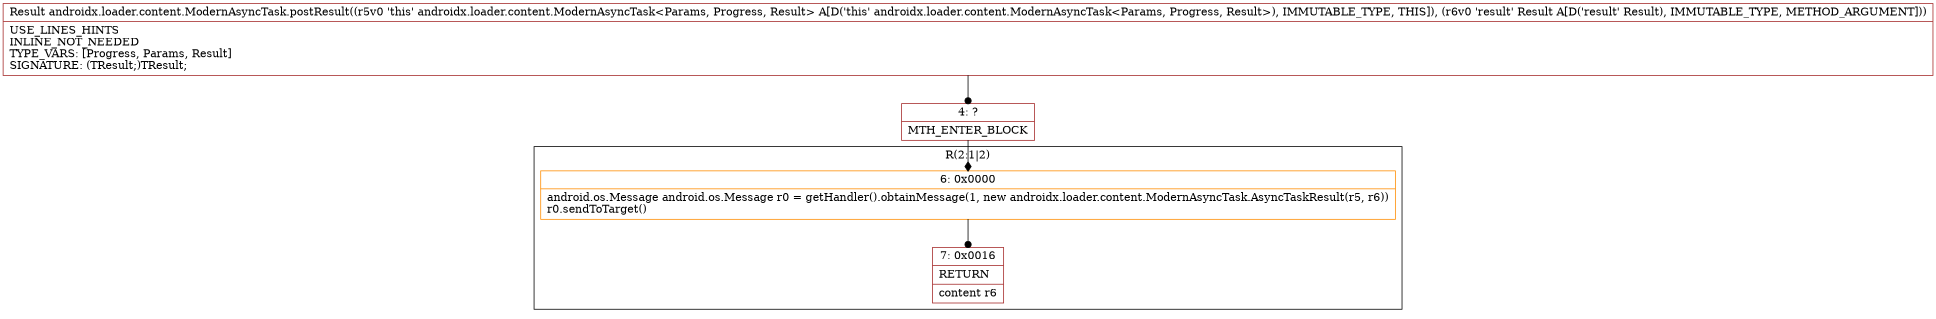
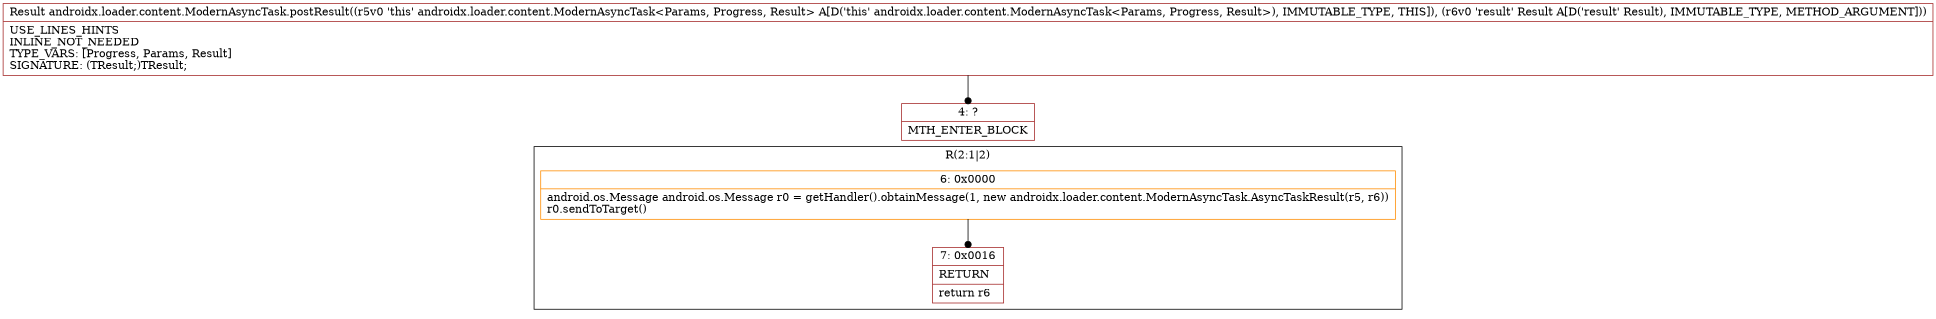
edge "4: ?" -> "6: 0x0000": removed
node "7: 0x0016": text "content r6" -> "return r6"
